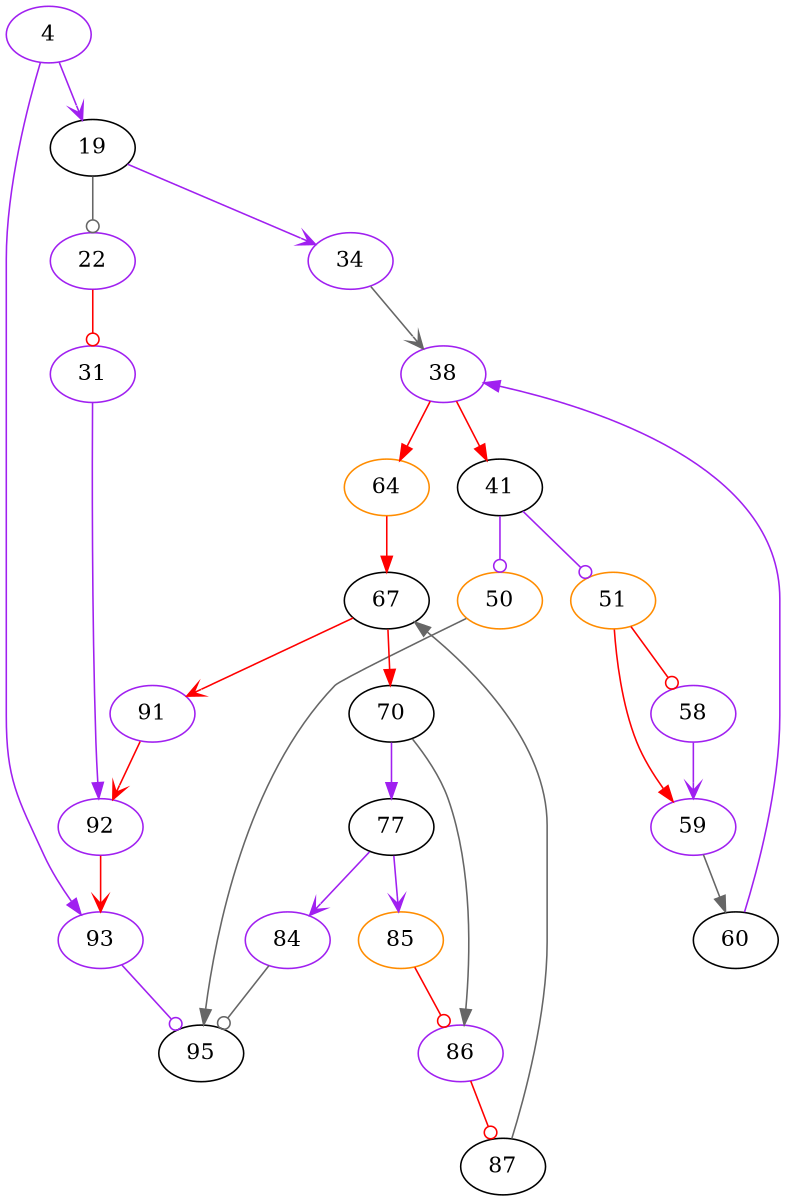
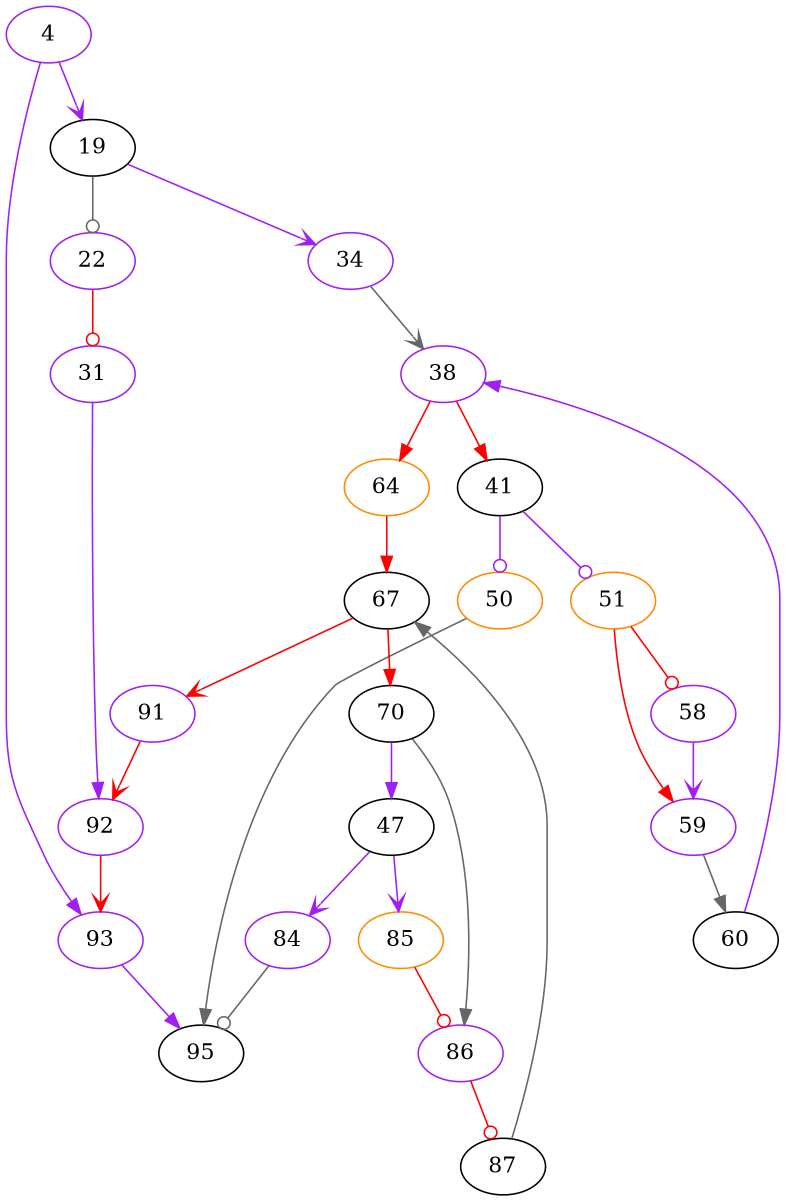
node "77": label "77" -> "47"
edge "93" -> "95": arrowhead odot -> normal
